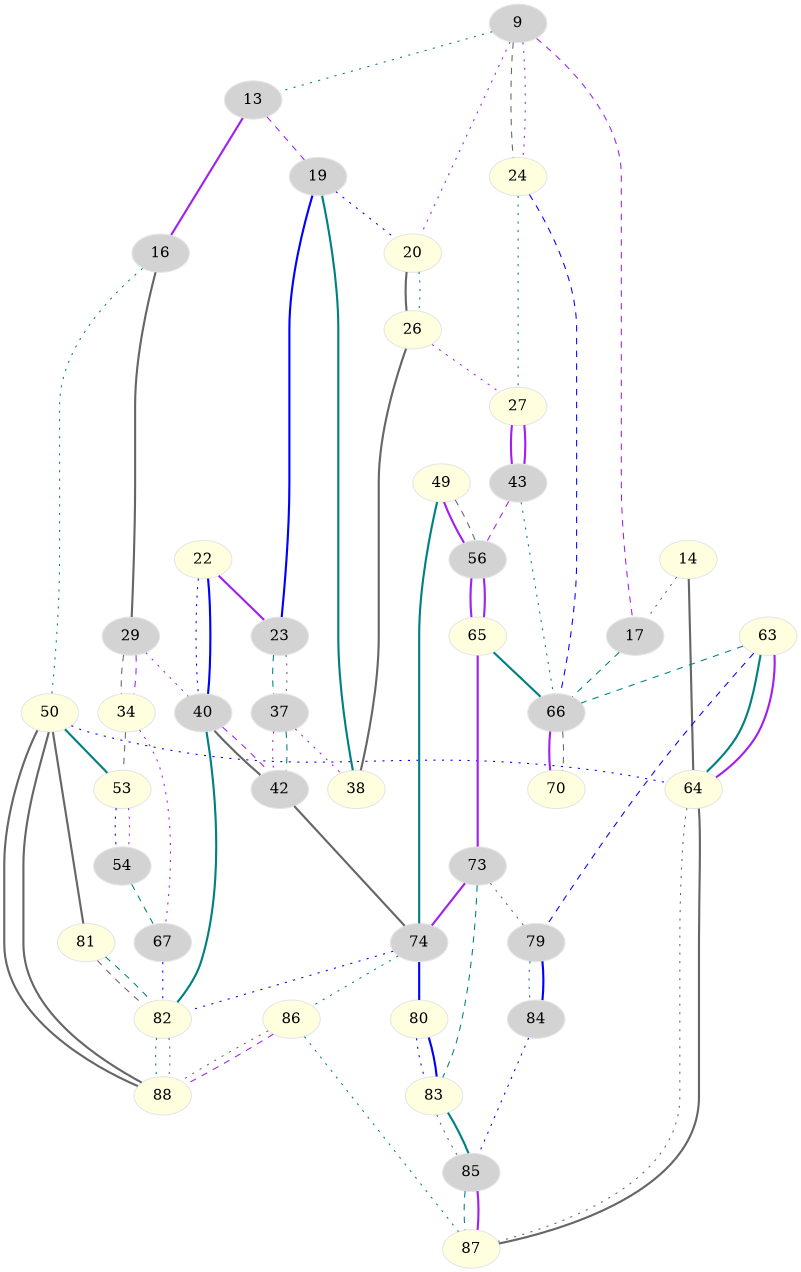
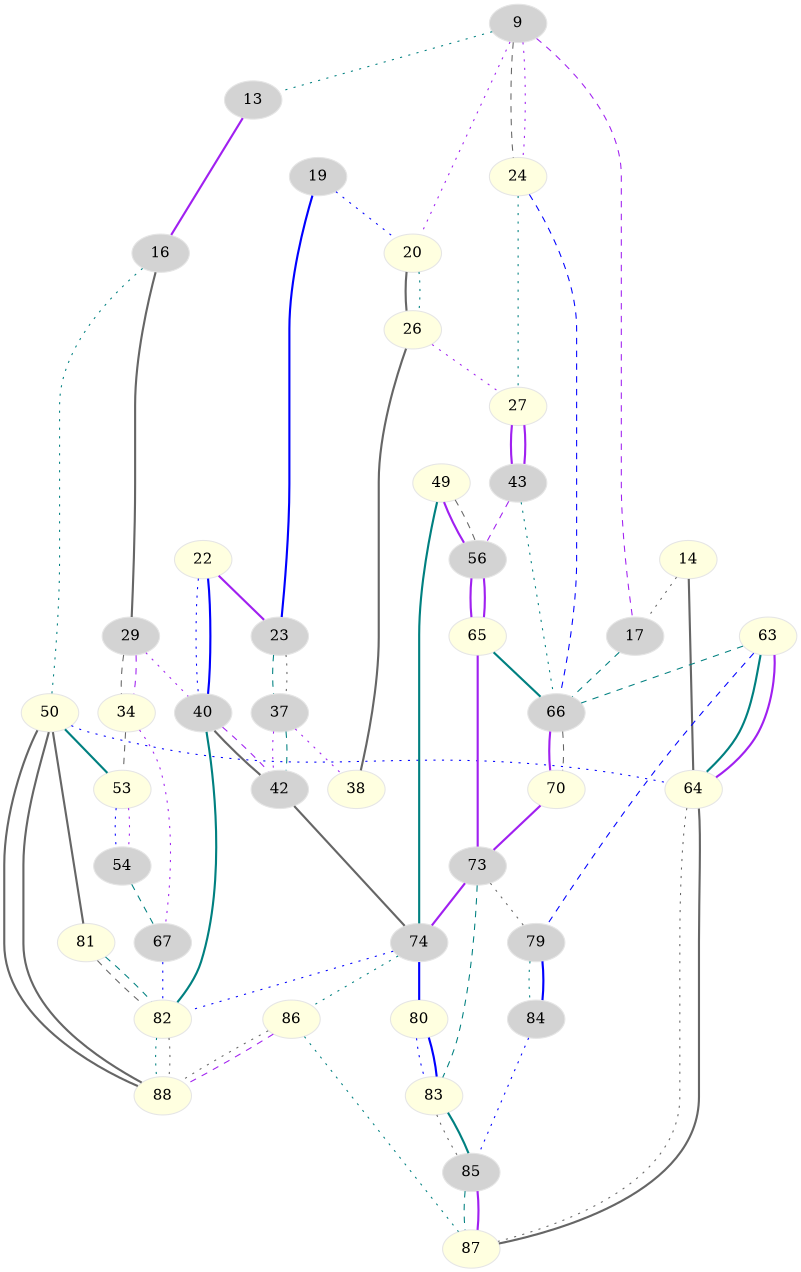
edge "13" -- "19": removed
edge "19" -- "38": removed
edge "70" -- "73": added
